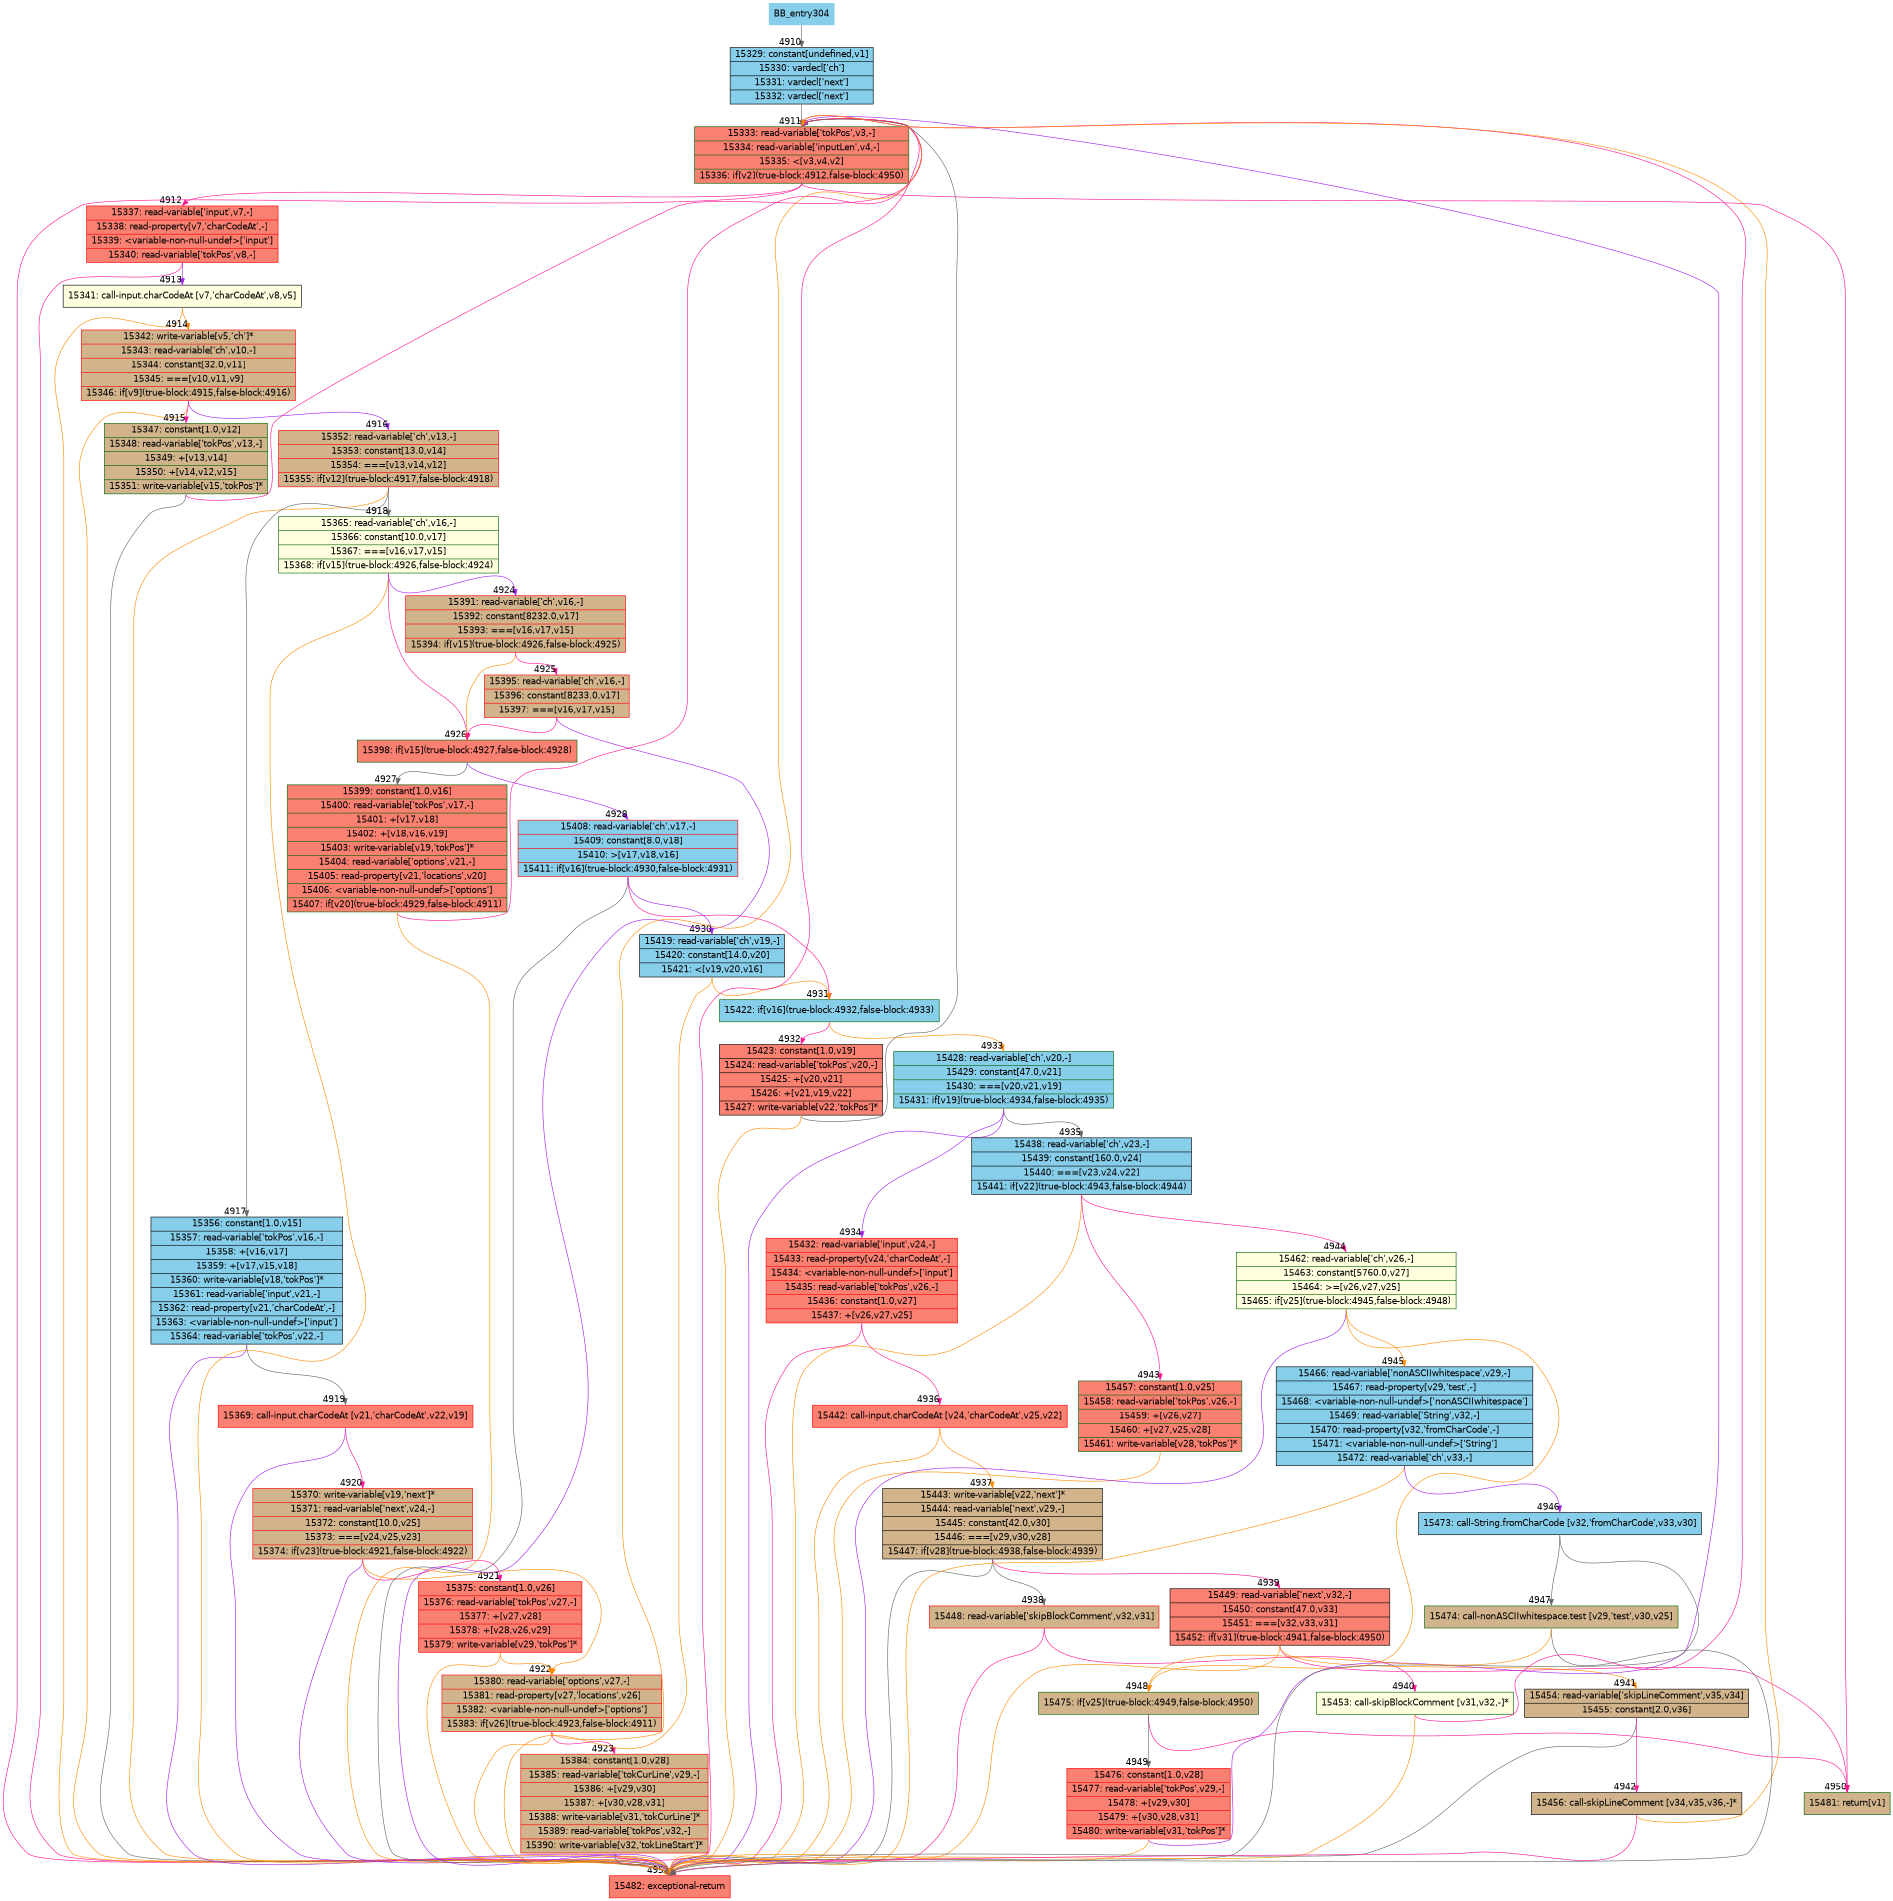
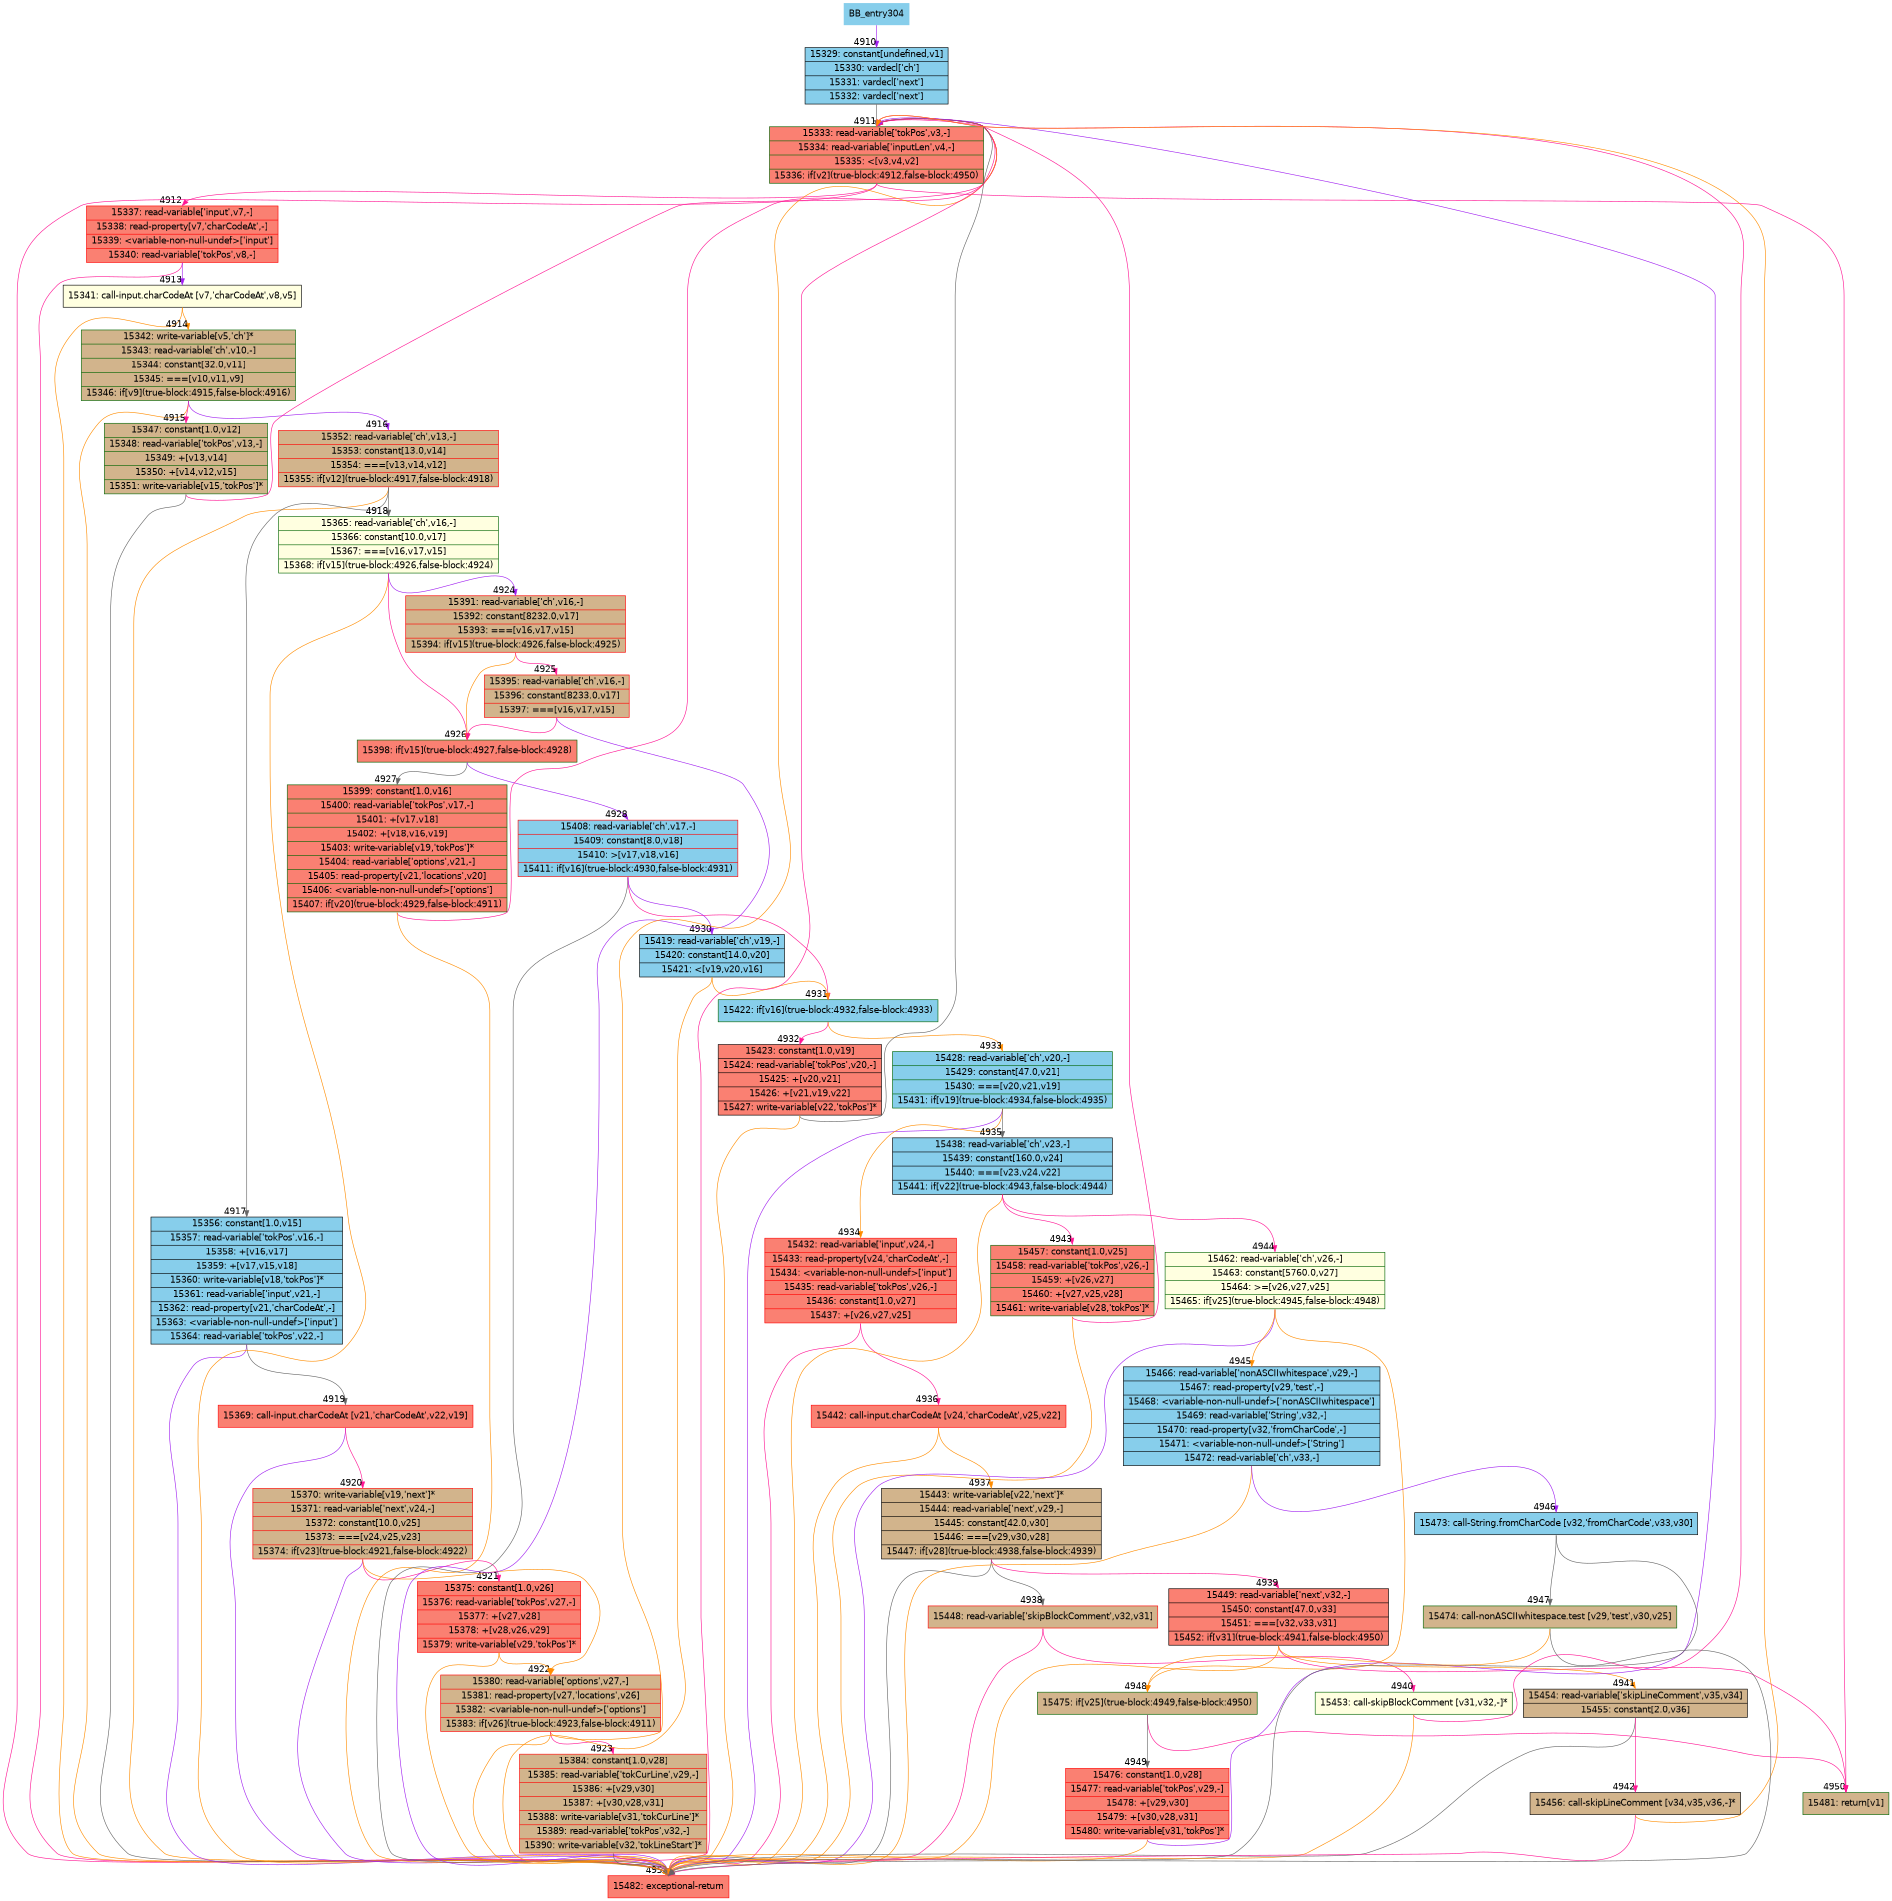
edge "BB_entry304" -> "15329: constant[undefined,v1]": color gray40 -> purple
node "15342: write-variable[v5,'ch']*": color red -> darkgreen
edge "15457: constant[1.0,v25]" -> "15333: read-variable['tokPos',v3,-]": added
edge "15428: read-variable['ch',v20,-]" -> "15432: read-variable['input',v24,-]": color purple -> darkorange
